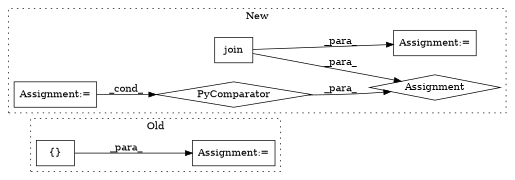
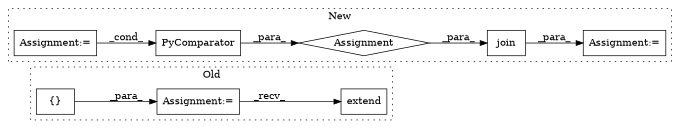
edge "join" -> "Assignment": reversed
node "PyComparator": shape diamond -> box
node "extend": added
